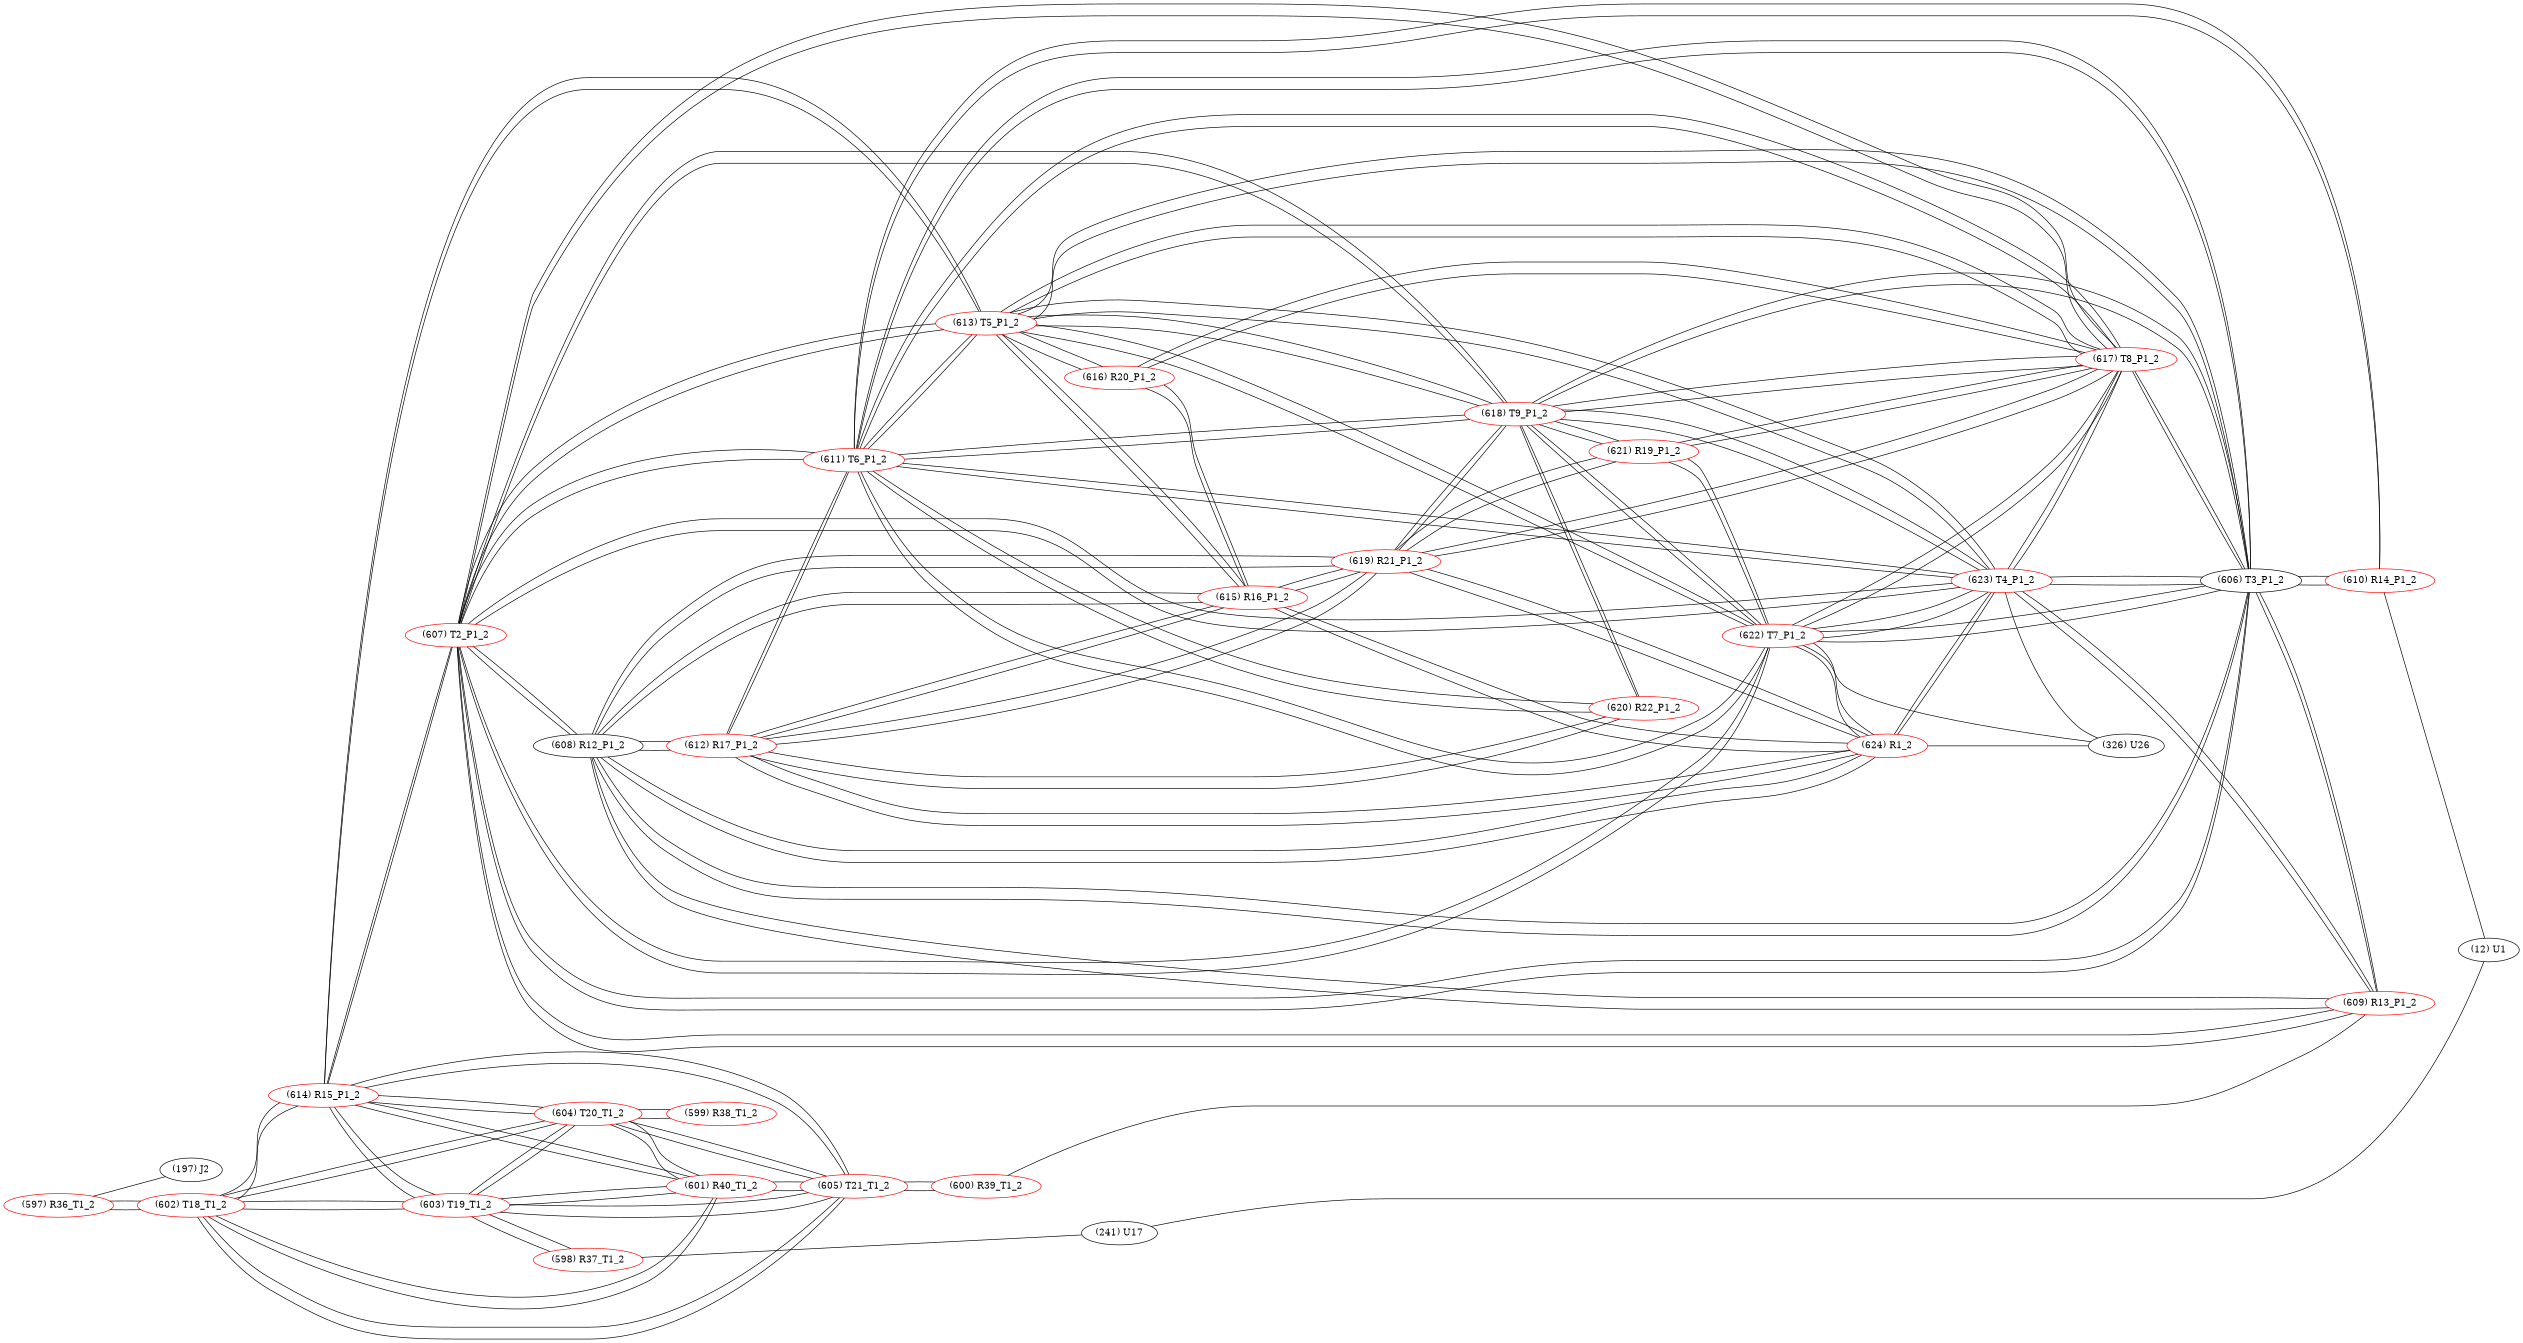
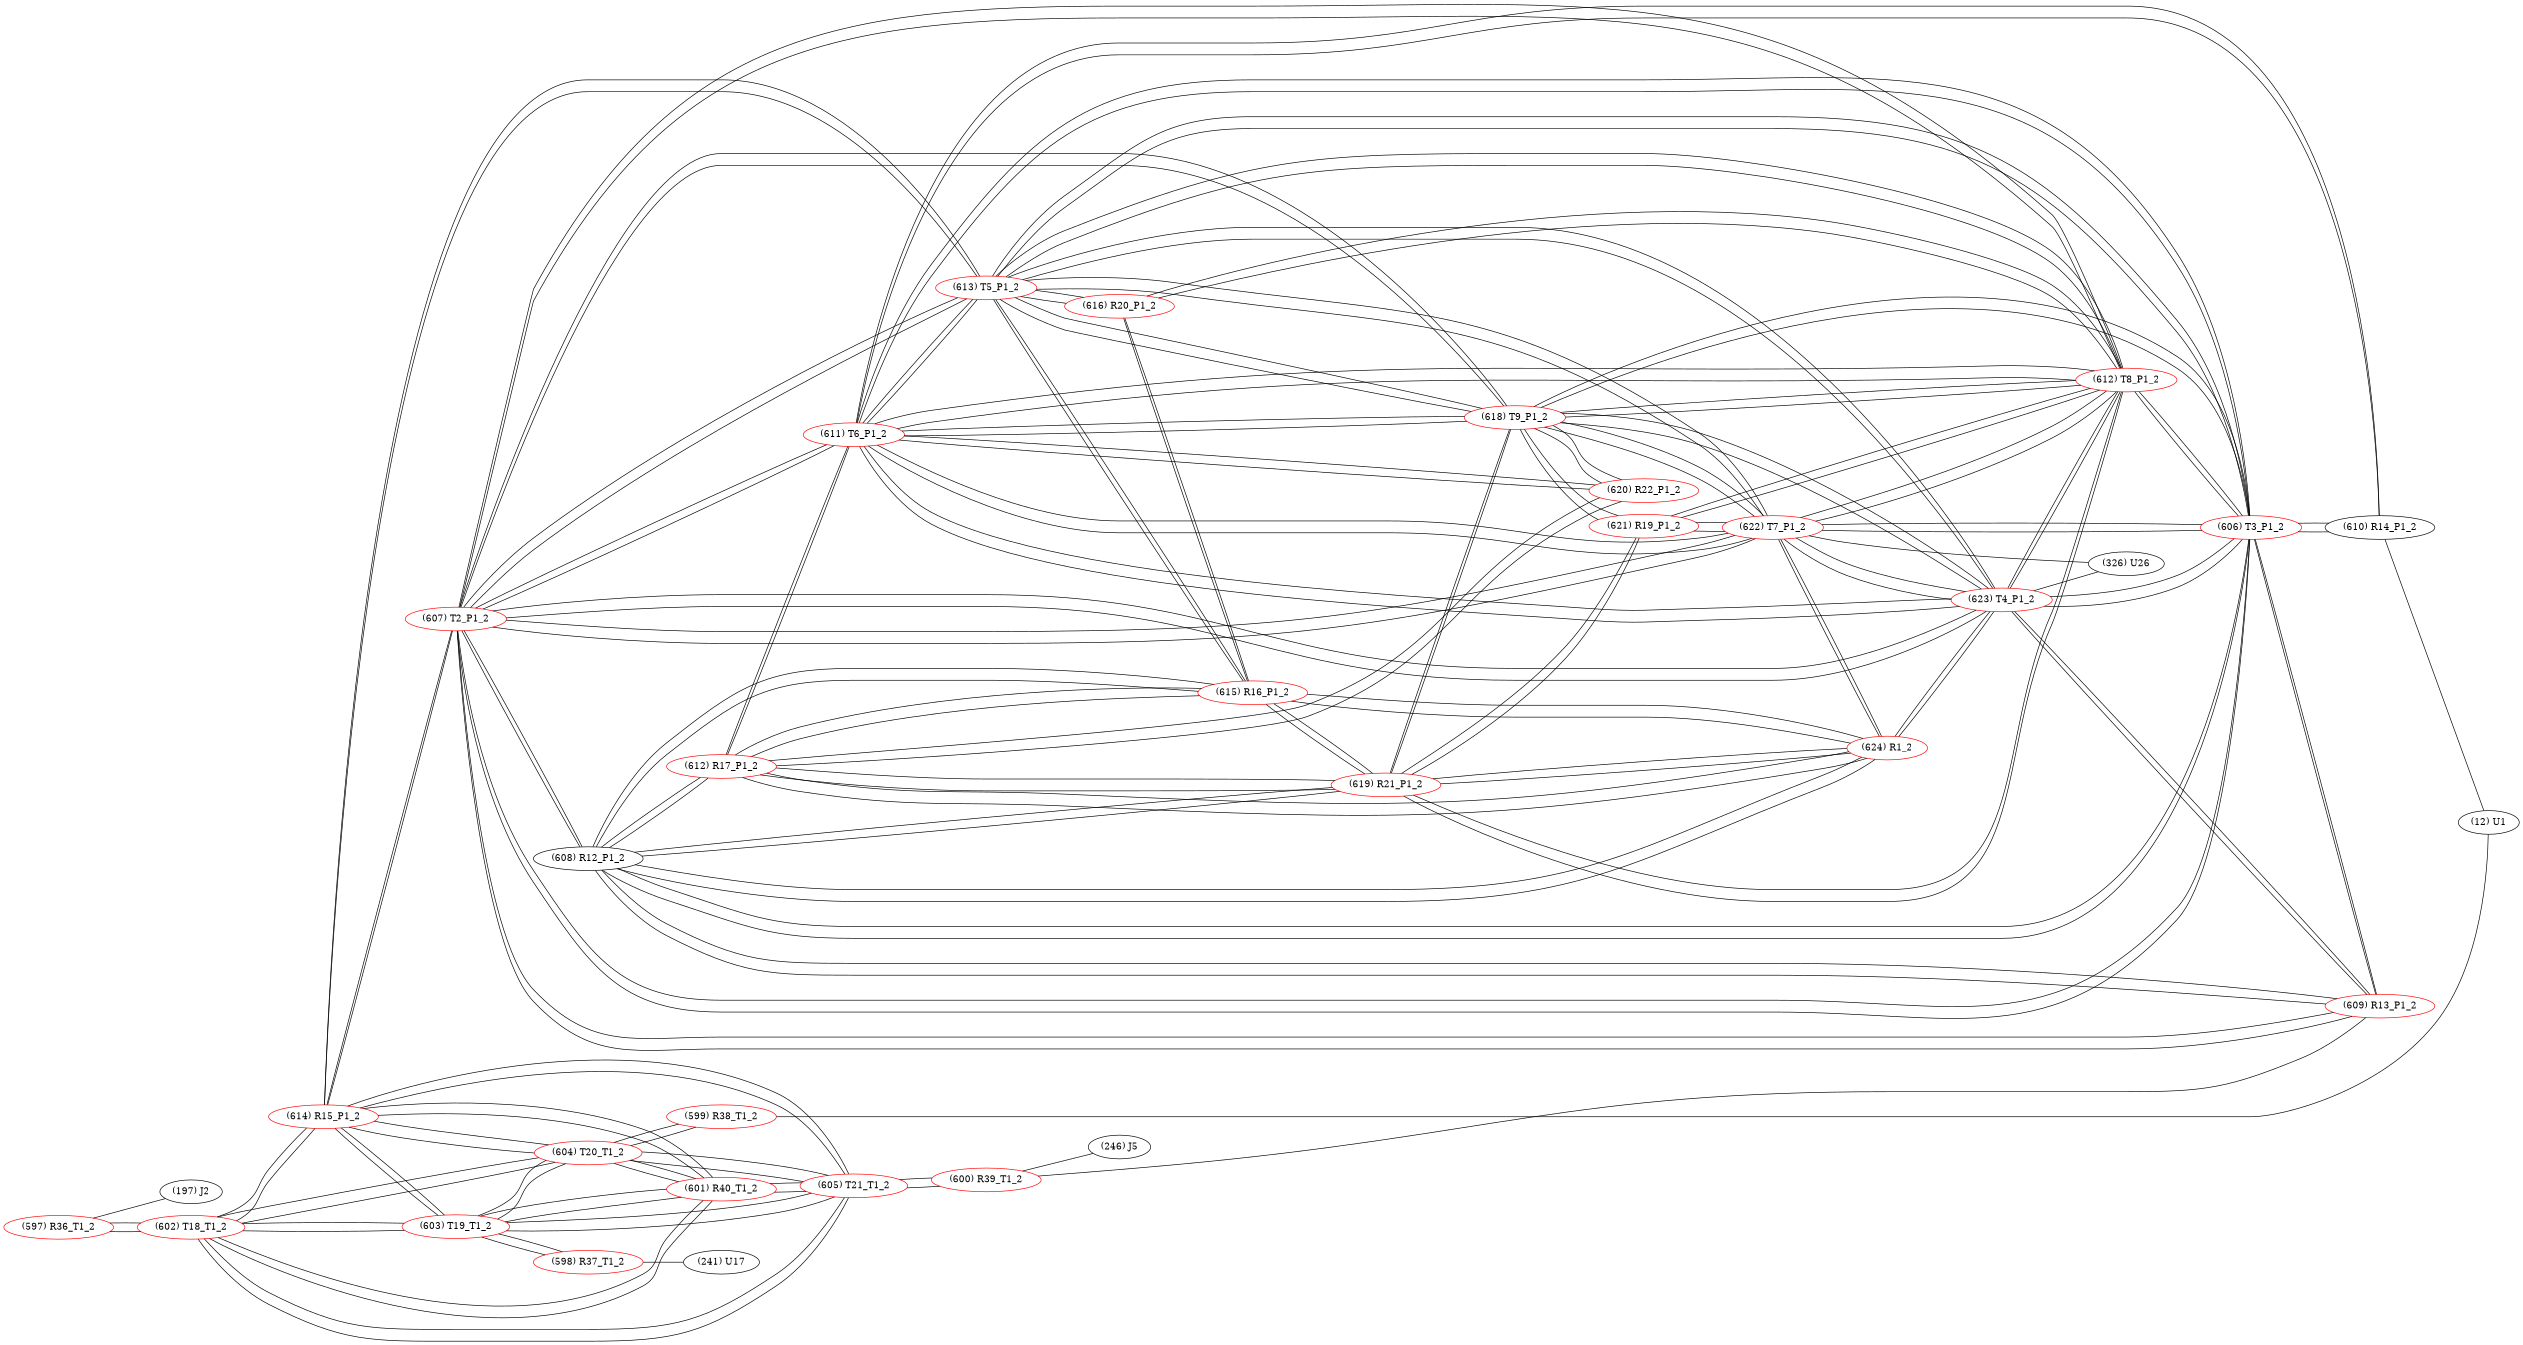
node "(617) T8_P1_2": label "(617) T8_P1_2" -> "(612) T8_P1_2"
node "(606) T3_P1_2": color black -> red
node "(610) R14_P1_2": color red -> black
edge "(624) R1_2" -- "(326) U26": removed
node "(246) J5": added
edge "(12) U1" -- "(241) U17": now "(12) U1" -- "(599) R38_T1_2"
